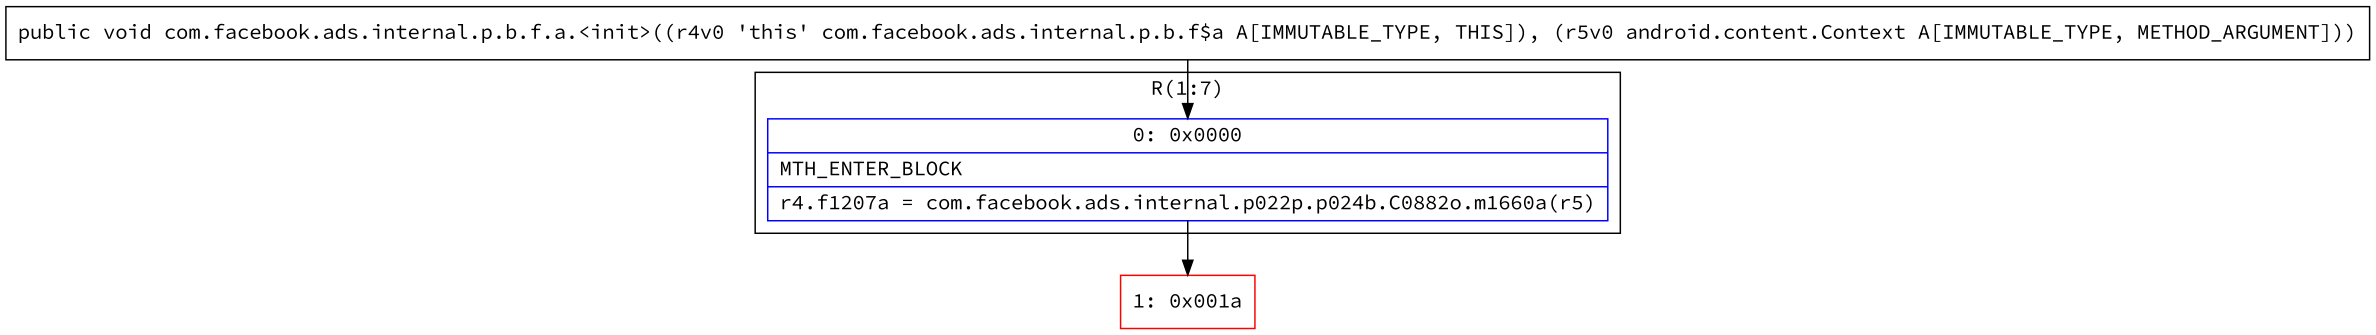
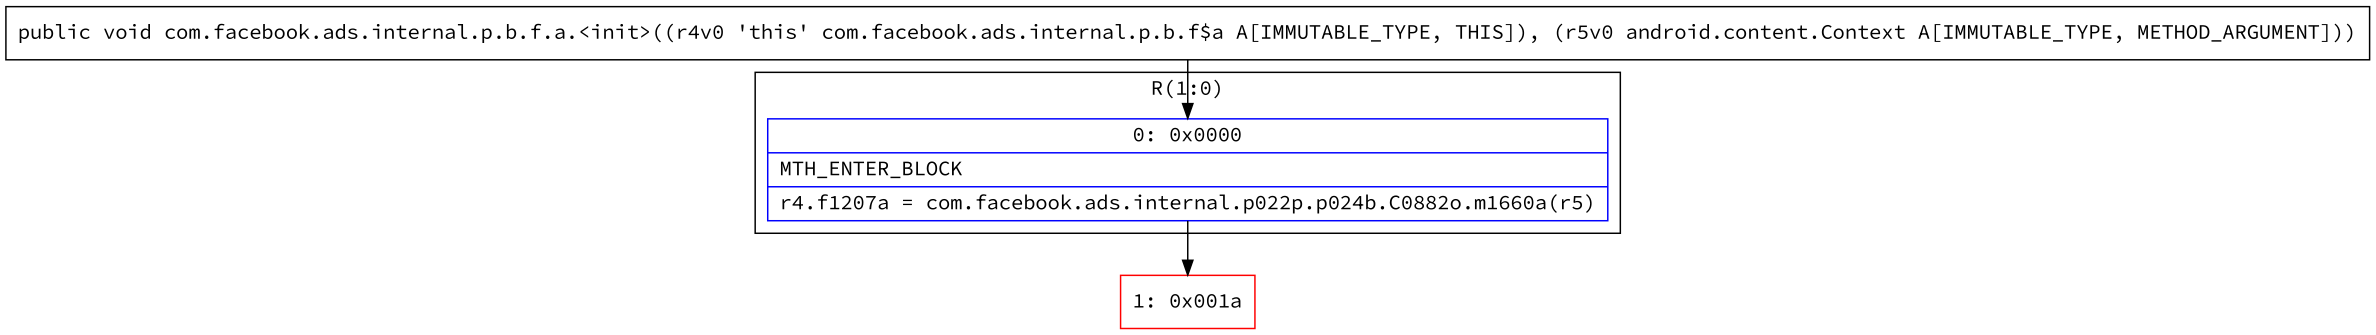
cluster "R(1:7)": label "R(1:7)" -> "R(1:0)"
